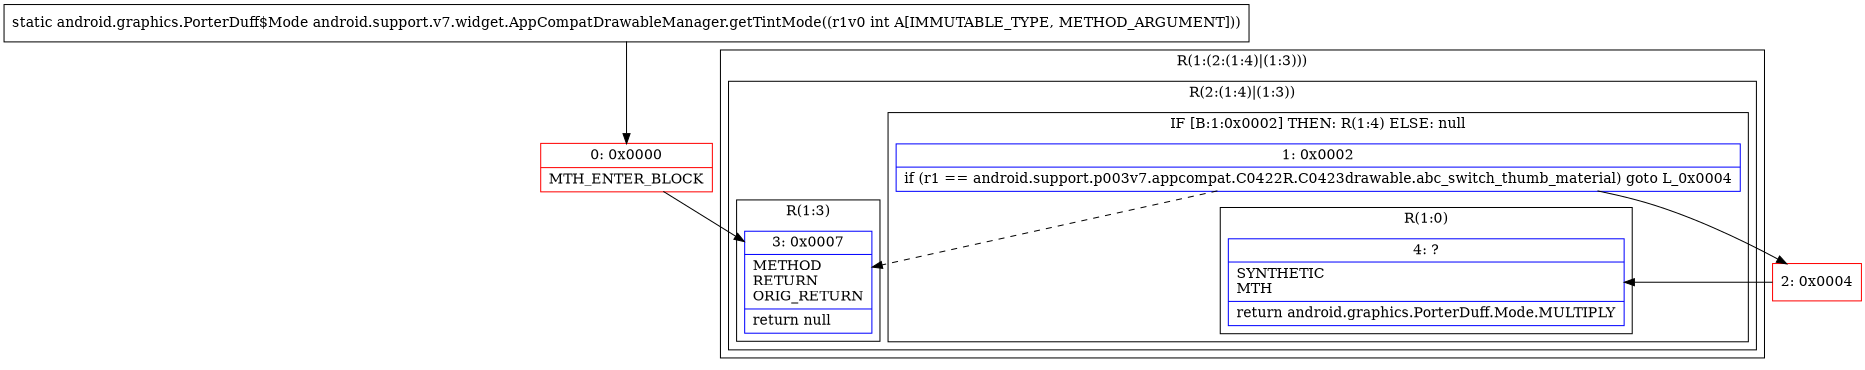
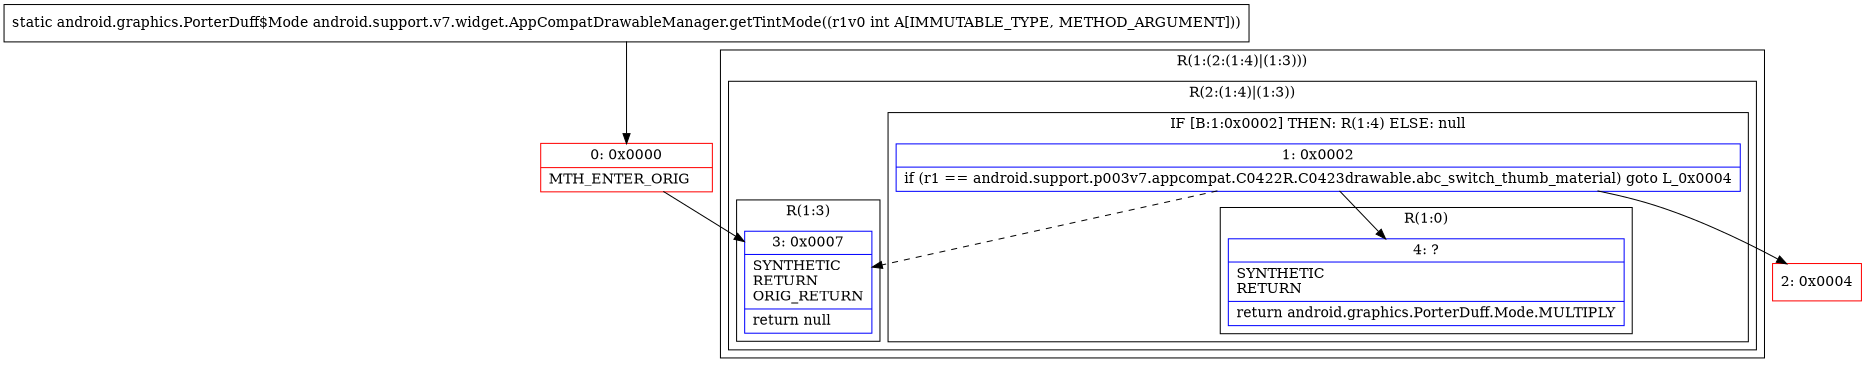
node "0: 0x0000": text "MTH_ENTER_BLOCK" -> "MTH_ENTER_ORIG"
node "3: 0x0007": text "METHOD" -> "SYNTHETIC"
edge "2: 0x0004" -> "4: ?": now "1: 0x0002" -> "4: ?"
node "4: ?": text "MTH" -> "RETURN"
